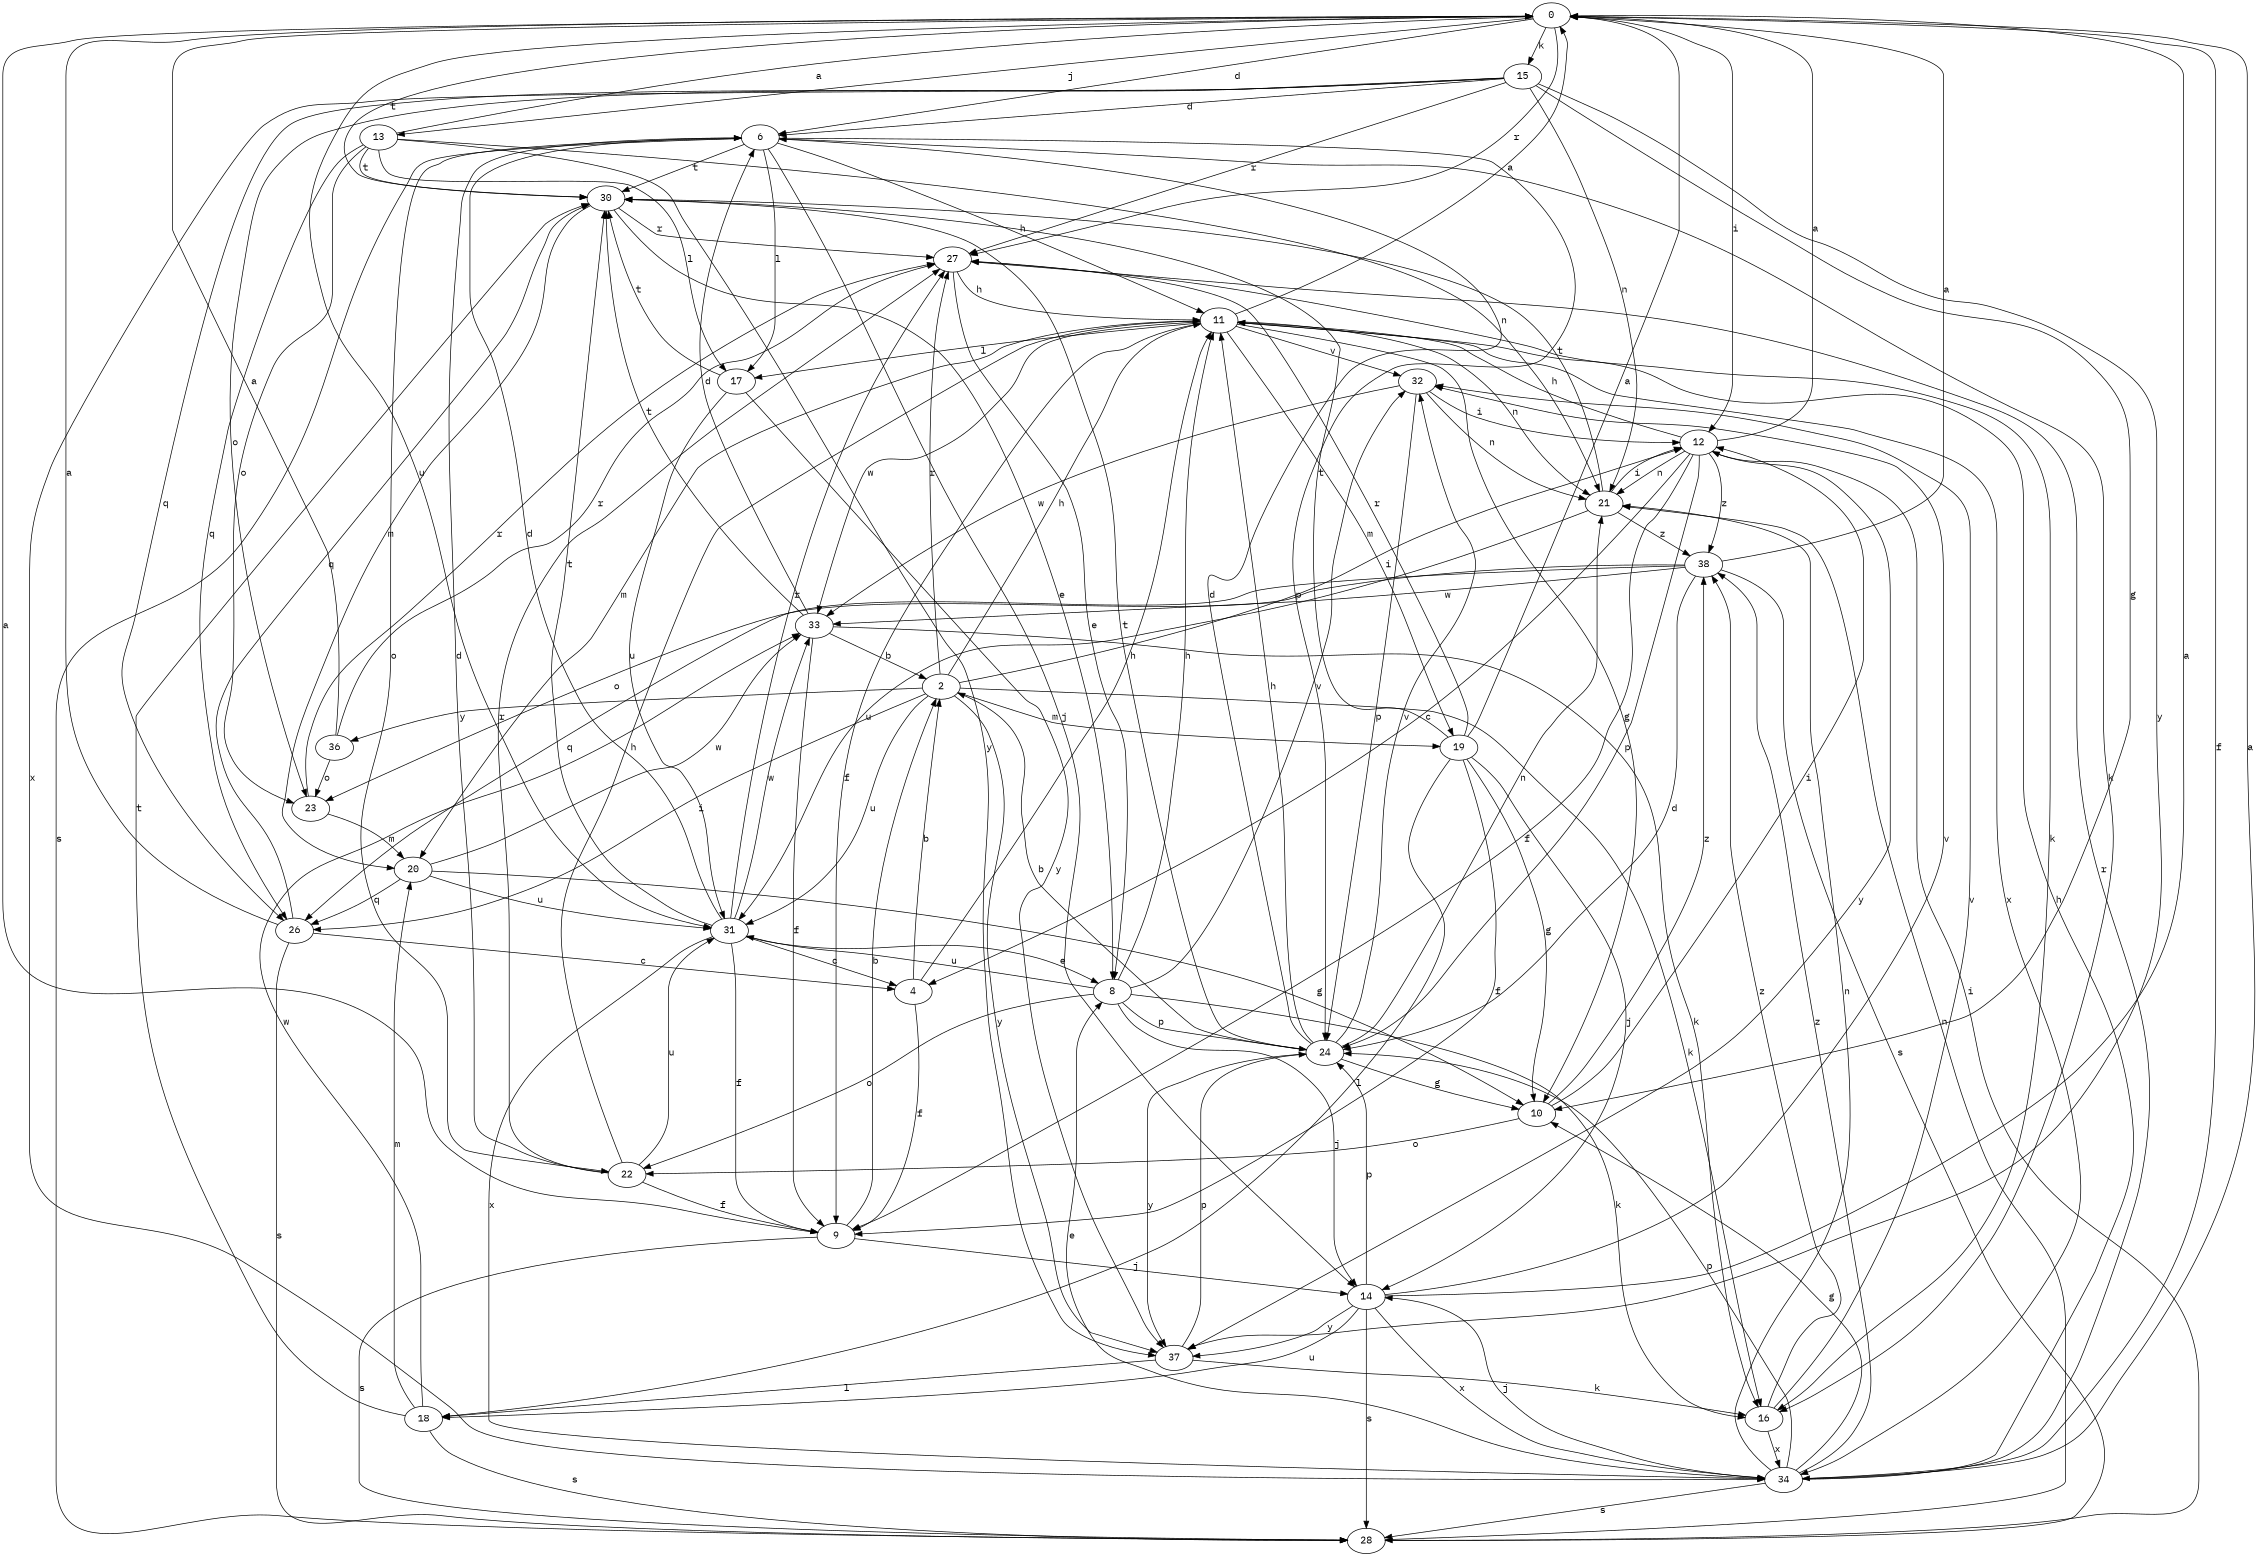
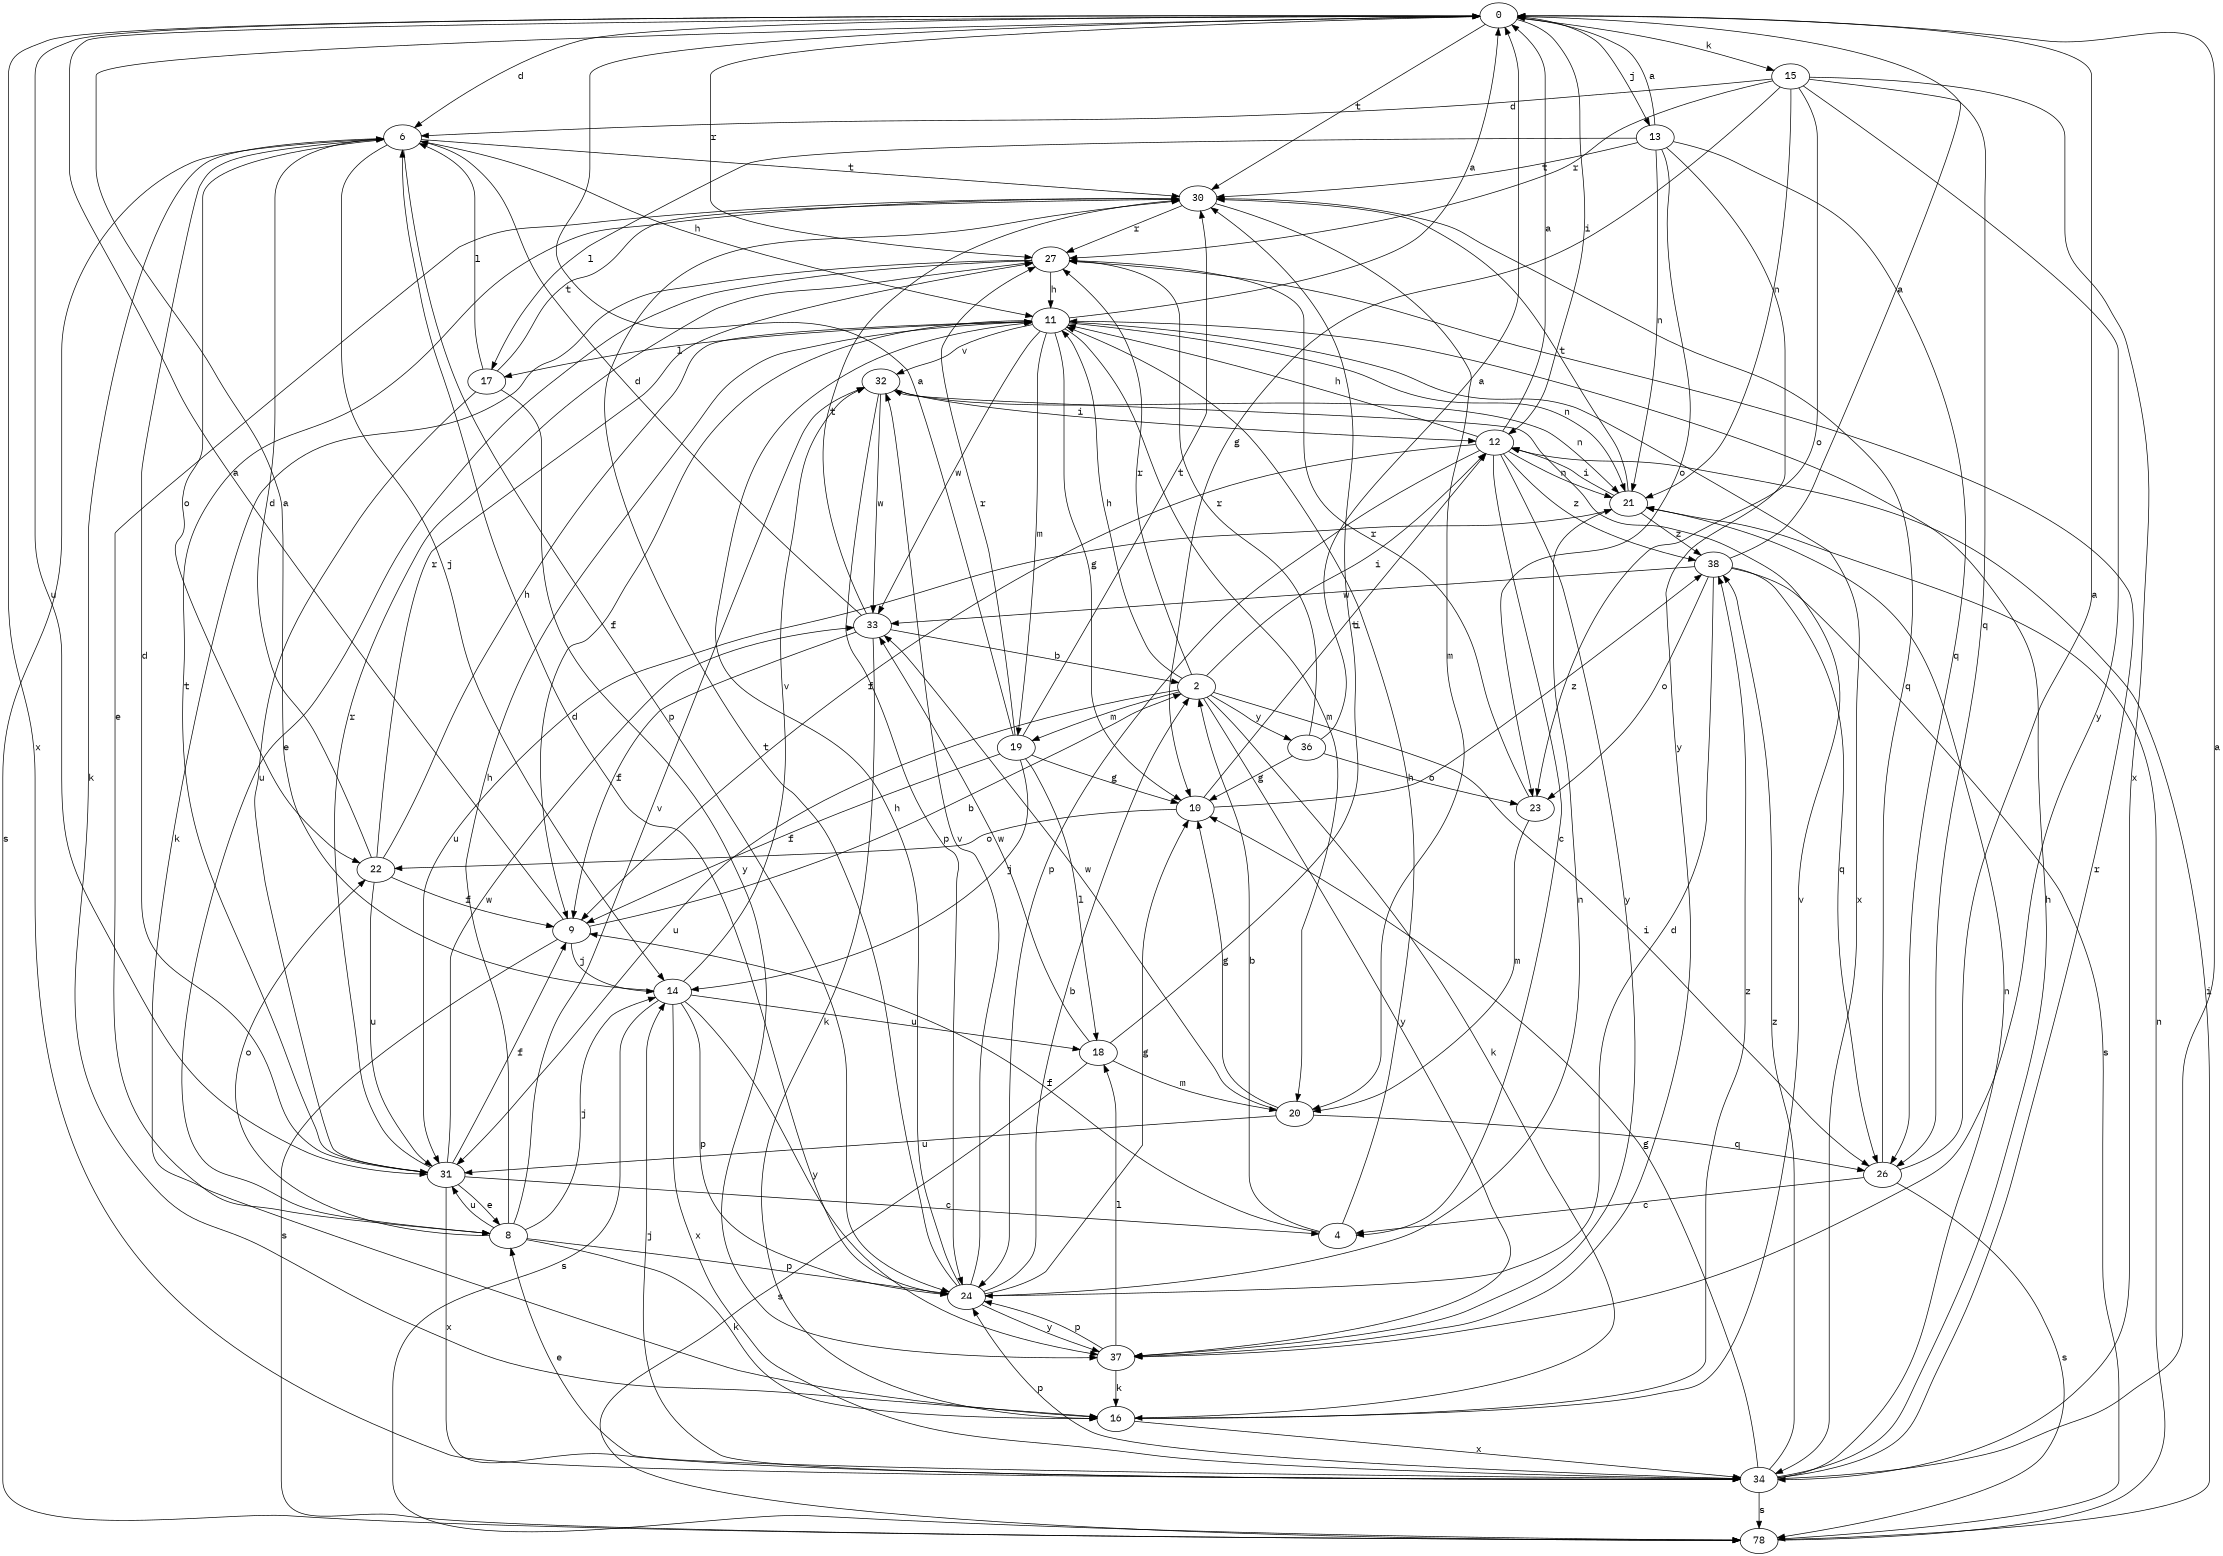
edge "6" -> "17": reversed
edge "0" -> "34": label "f" -> "x"
edge "36" -> "10": added, label "g"
node "28": label "28" -> "78"
